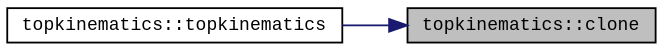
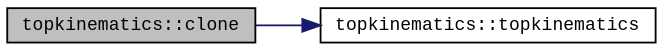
edge "topkinematics::topkinematics" -> "topkinematics::clone": reversed
